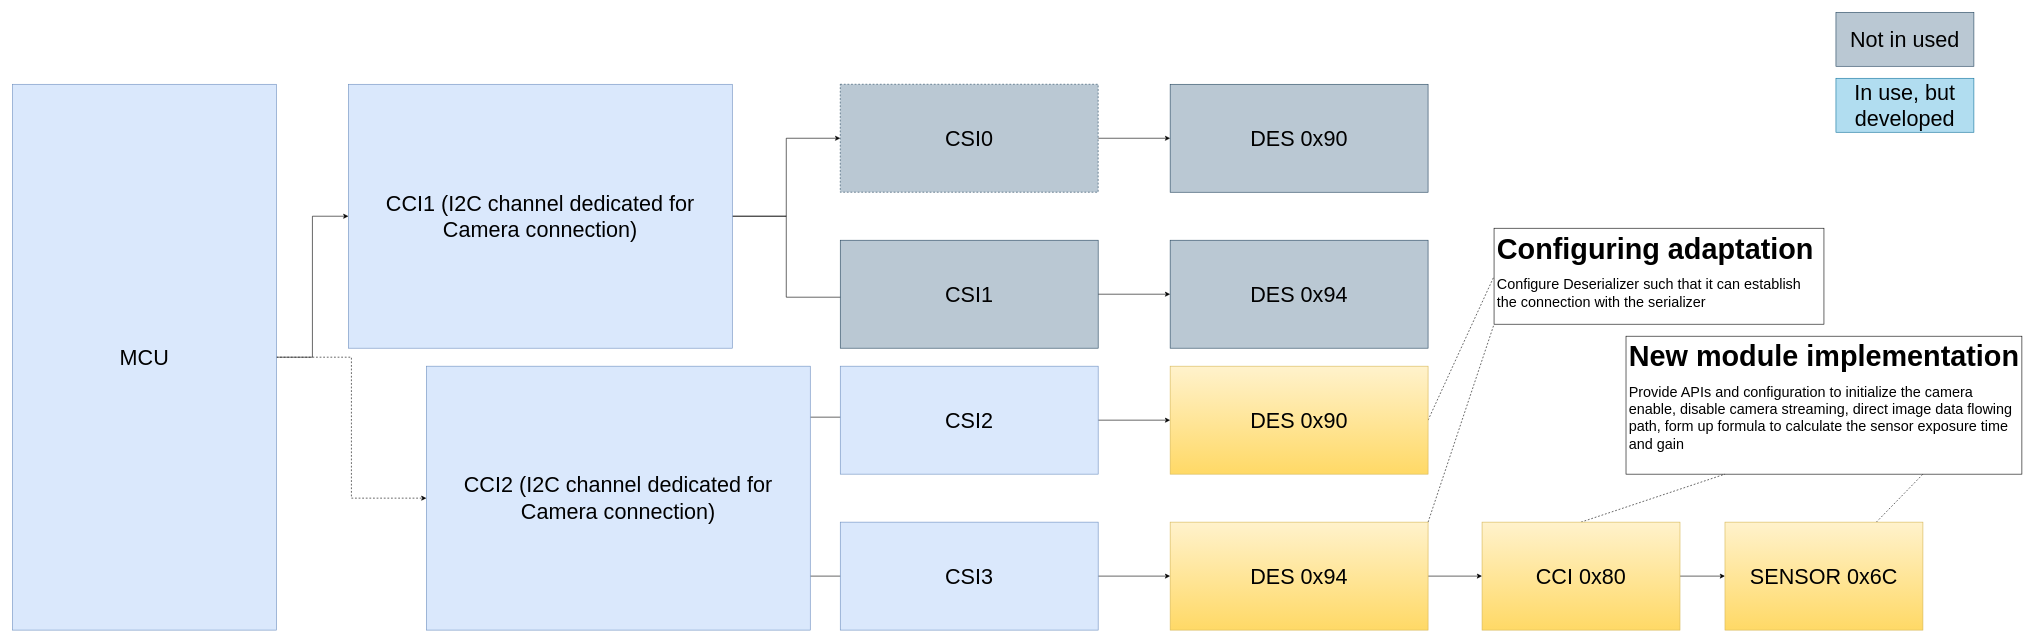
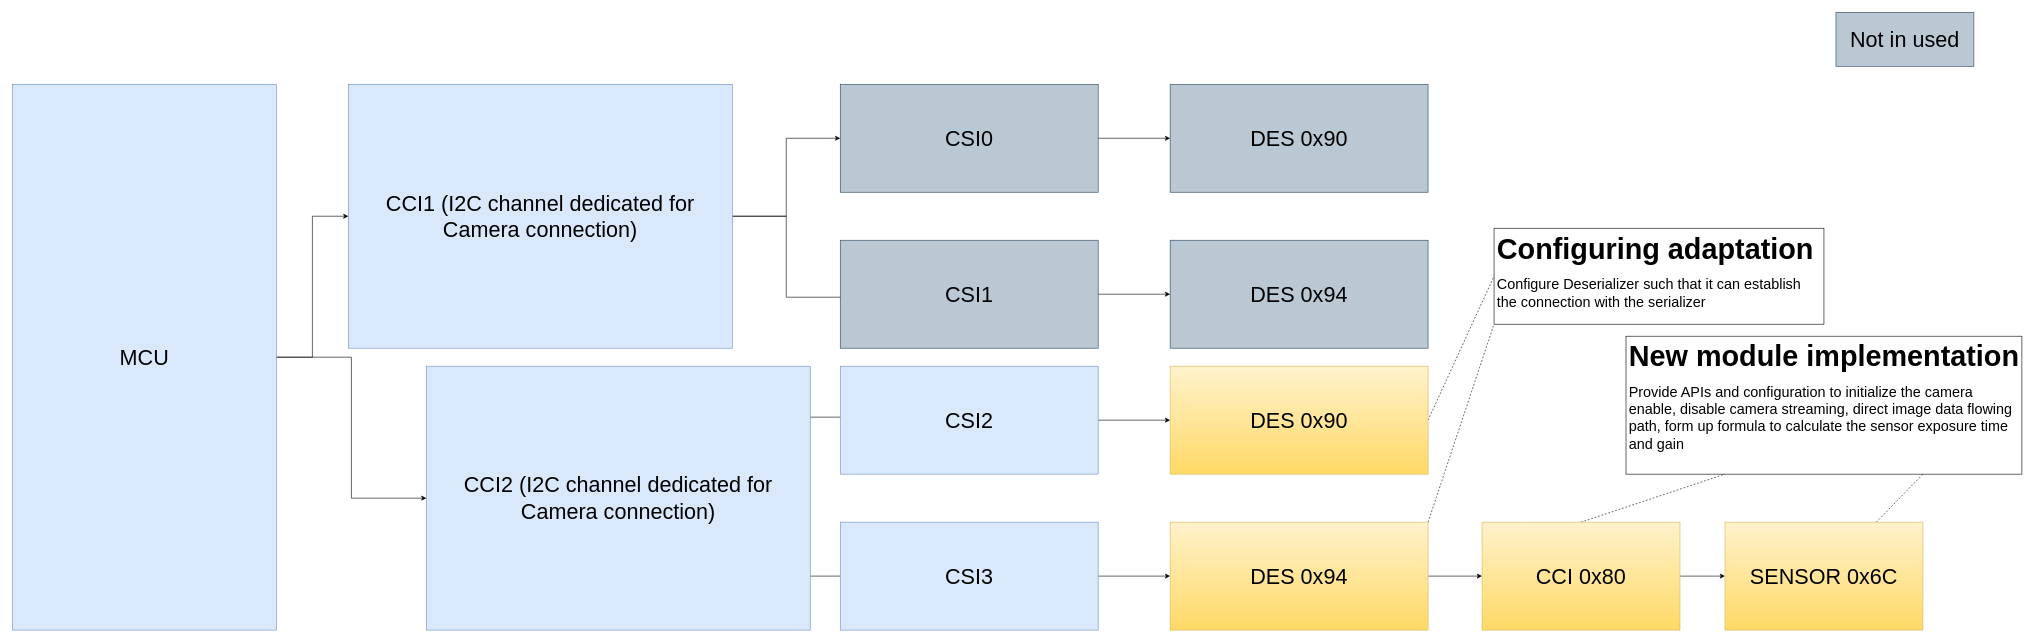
node "In use, but developed": removed
node "CSI0": style dashed -> solid
edge "MCU" -> "CCI2 (I2C channel dedicated for Camera connection)": style dashed -> solid
